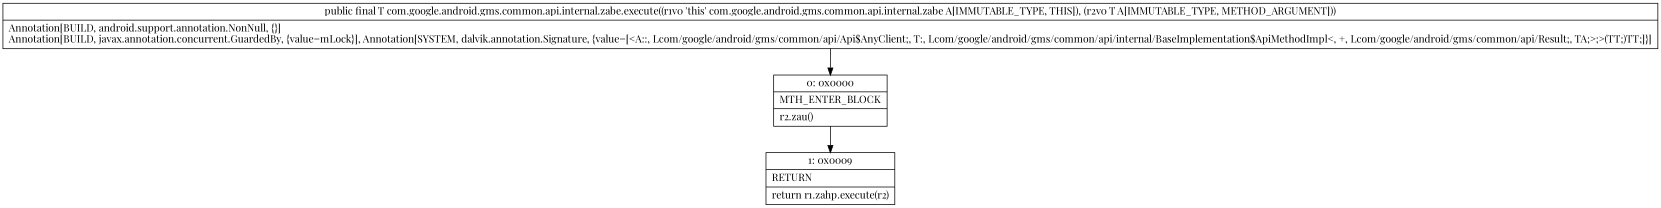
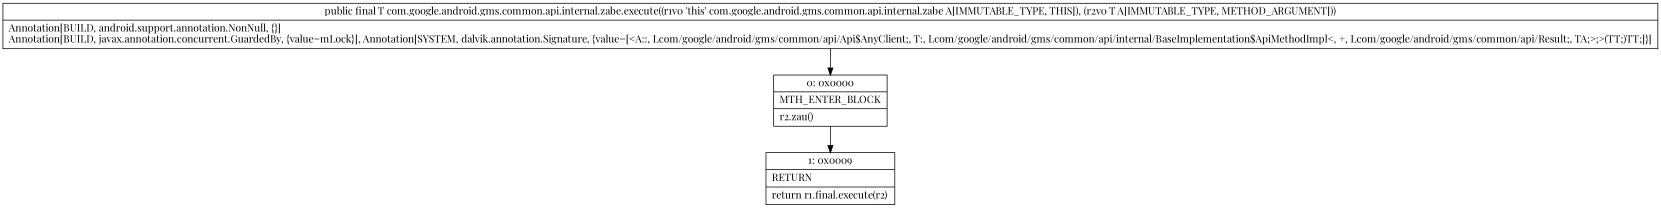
node "1: 0x0009": text "return r1.zahp.execute(r2)" -> "return r1.final.execute(r2)"
